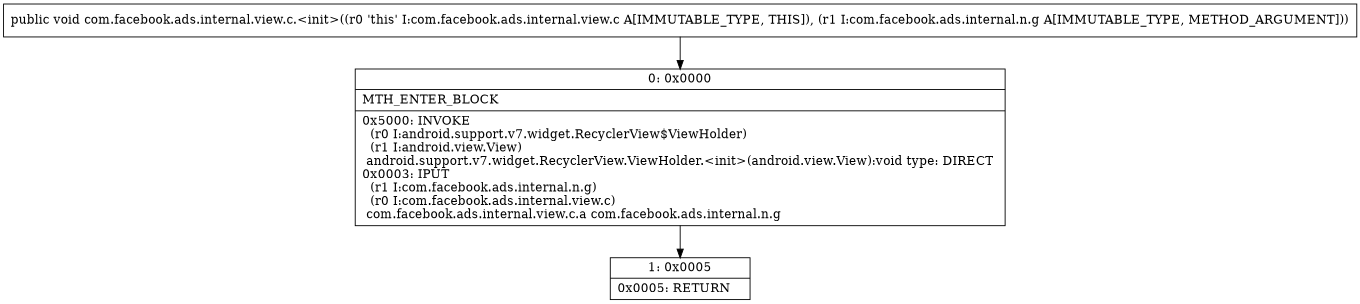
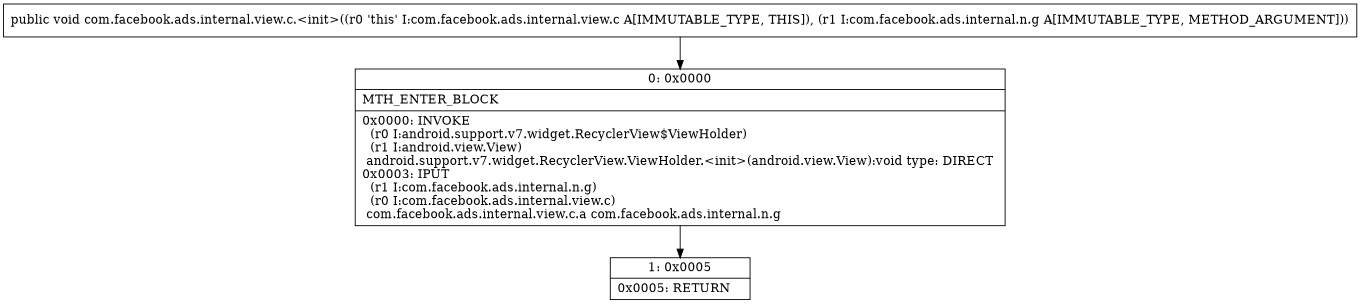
node "0: 0x0000": text "0x5000: INVOKE" -> "0x0000: INVOKE"
